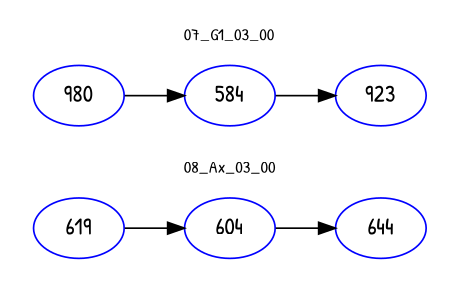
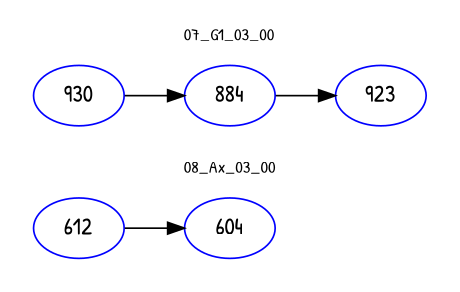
node "980": label "980" -> "930"
node "584": label "584" -> "884"
node "619": label "619" -> "612"
node "644": removed
